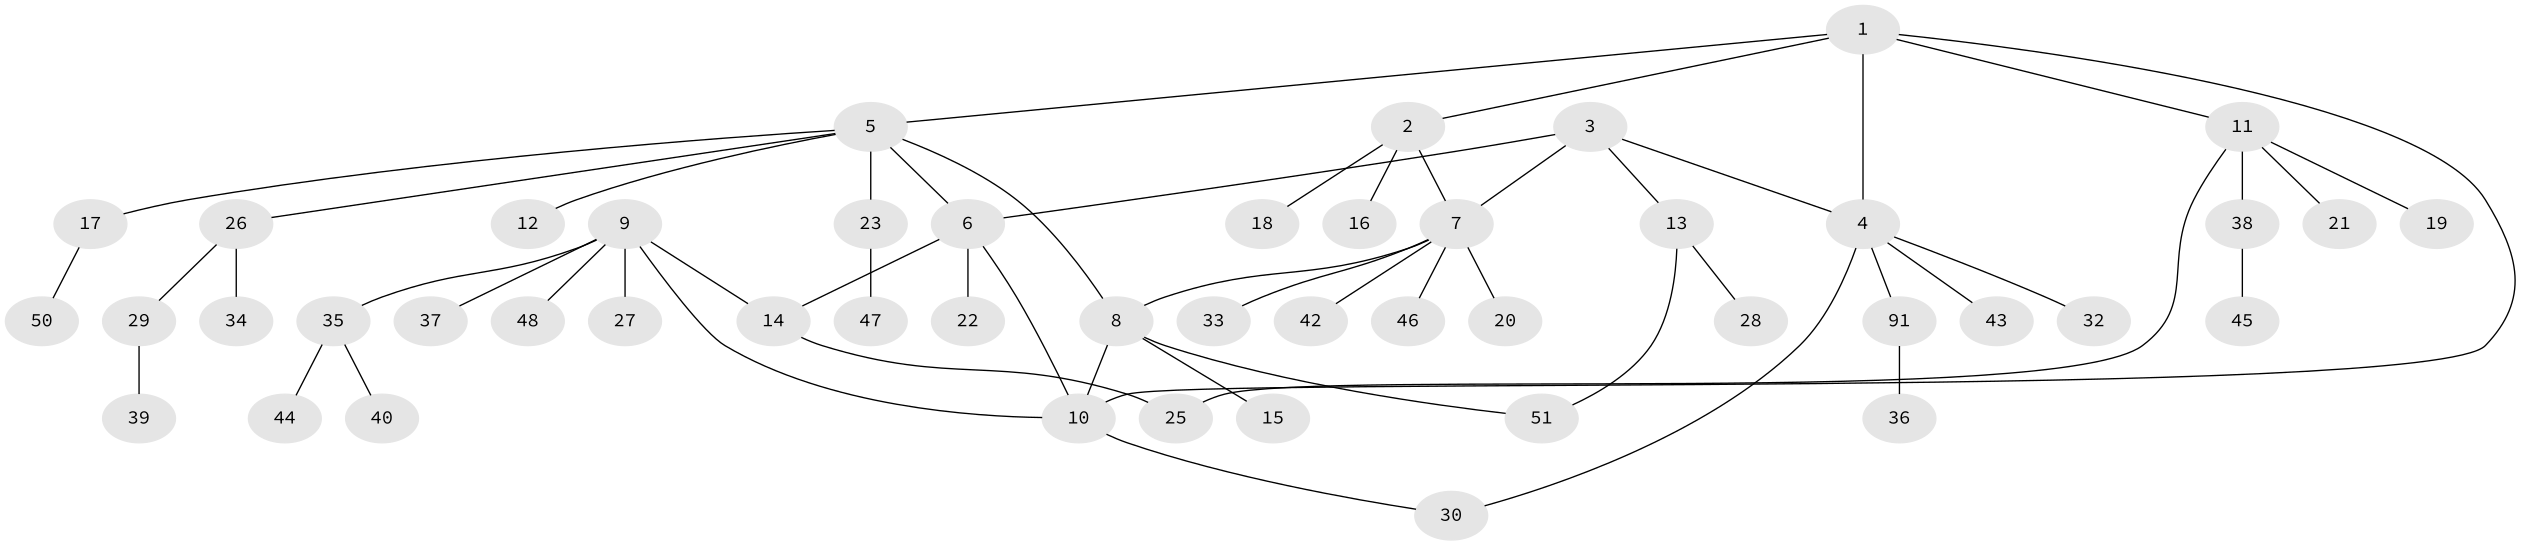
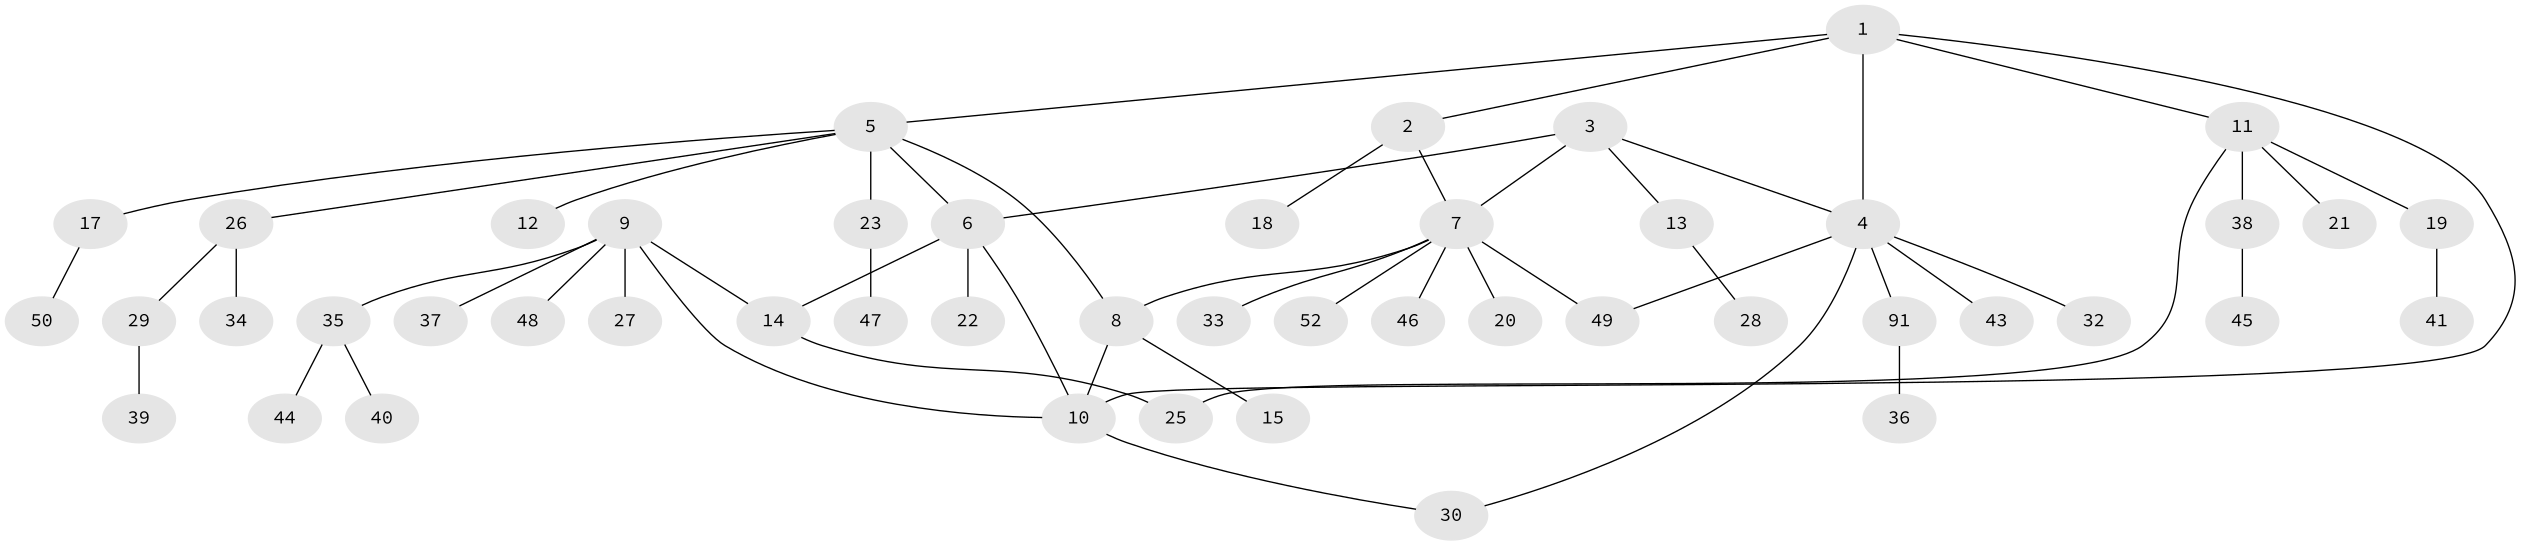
node "16": removed
node "42": label "42" -> "52"
node "49": added
node "41": added
node "51": removed
